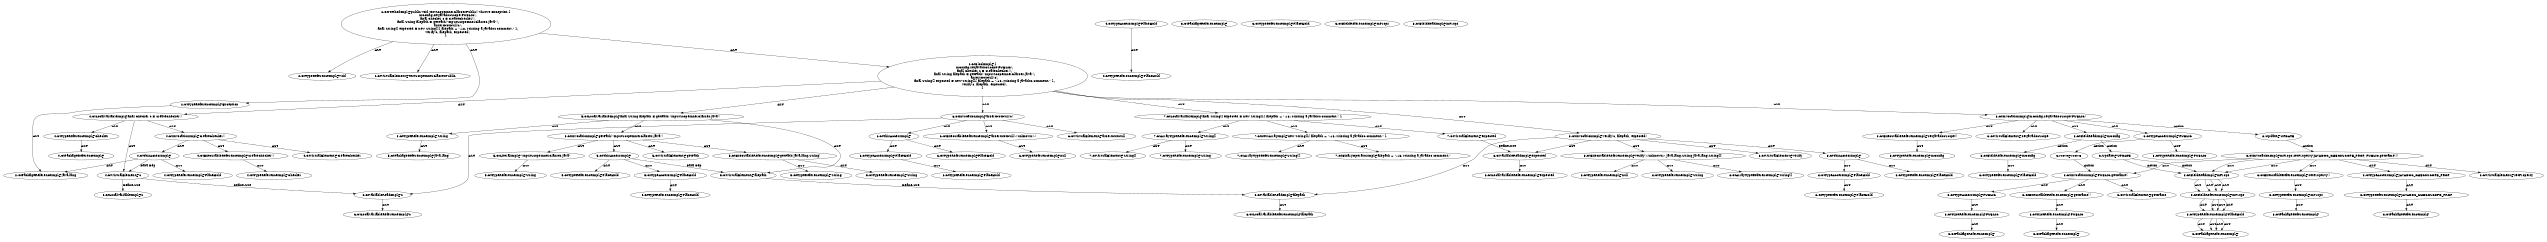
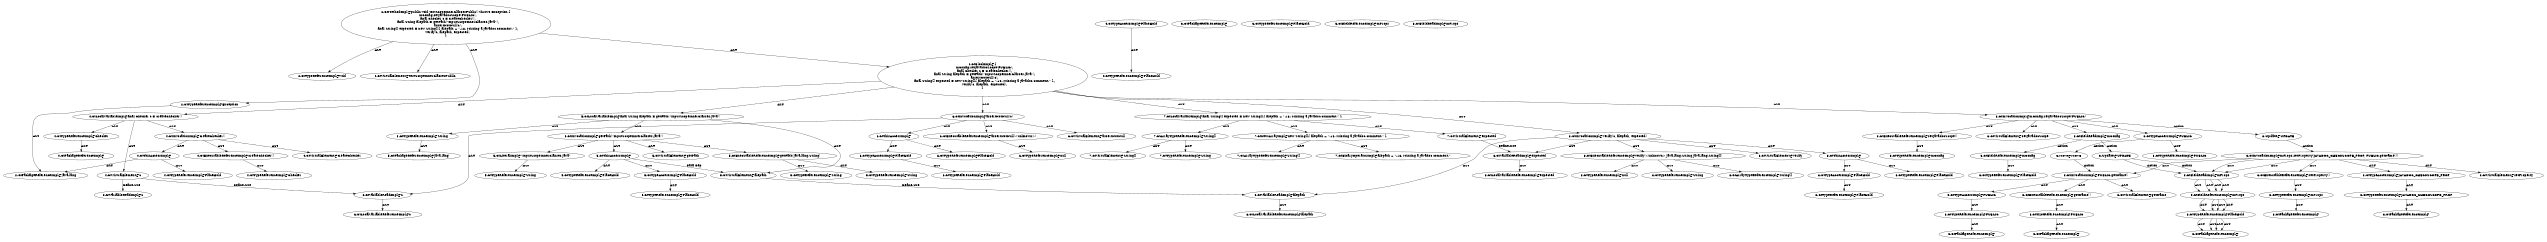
edge "4:CtThisAccessImpl@" -> "4:CtVirtualElement@c": removed, label "Data Dep"
node "8:CtLocalVariableImpl@c": label "8:CtLocalVariableImpl@c" -> "8:CtVariableReadImpl@c"
